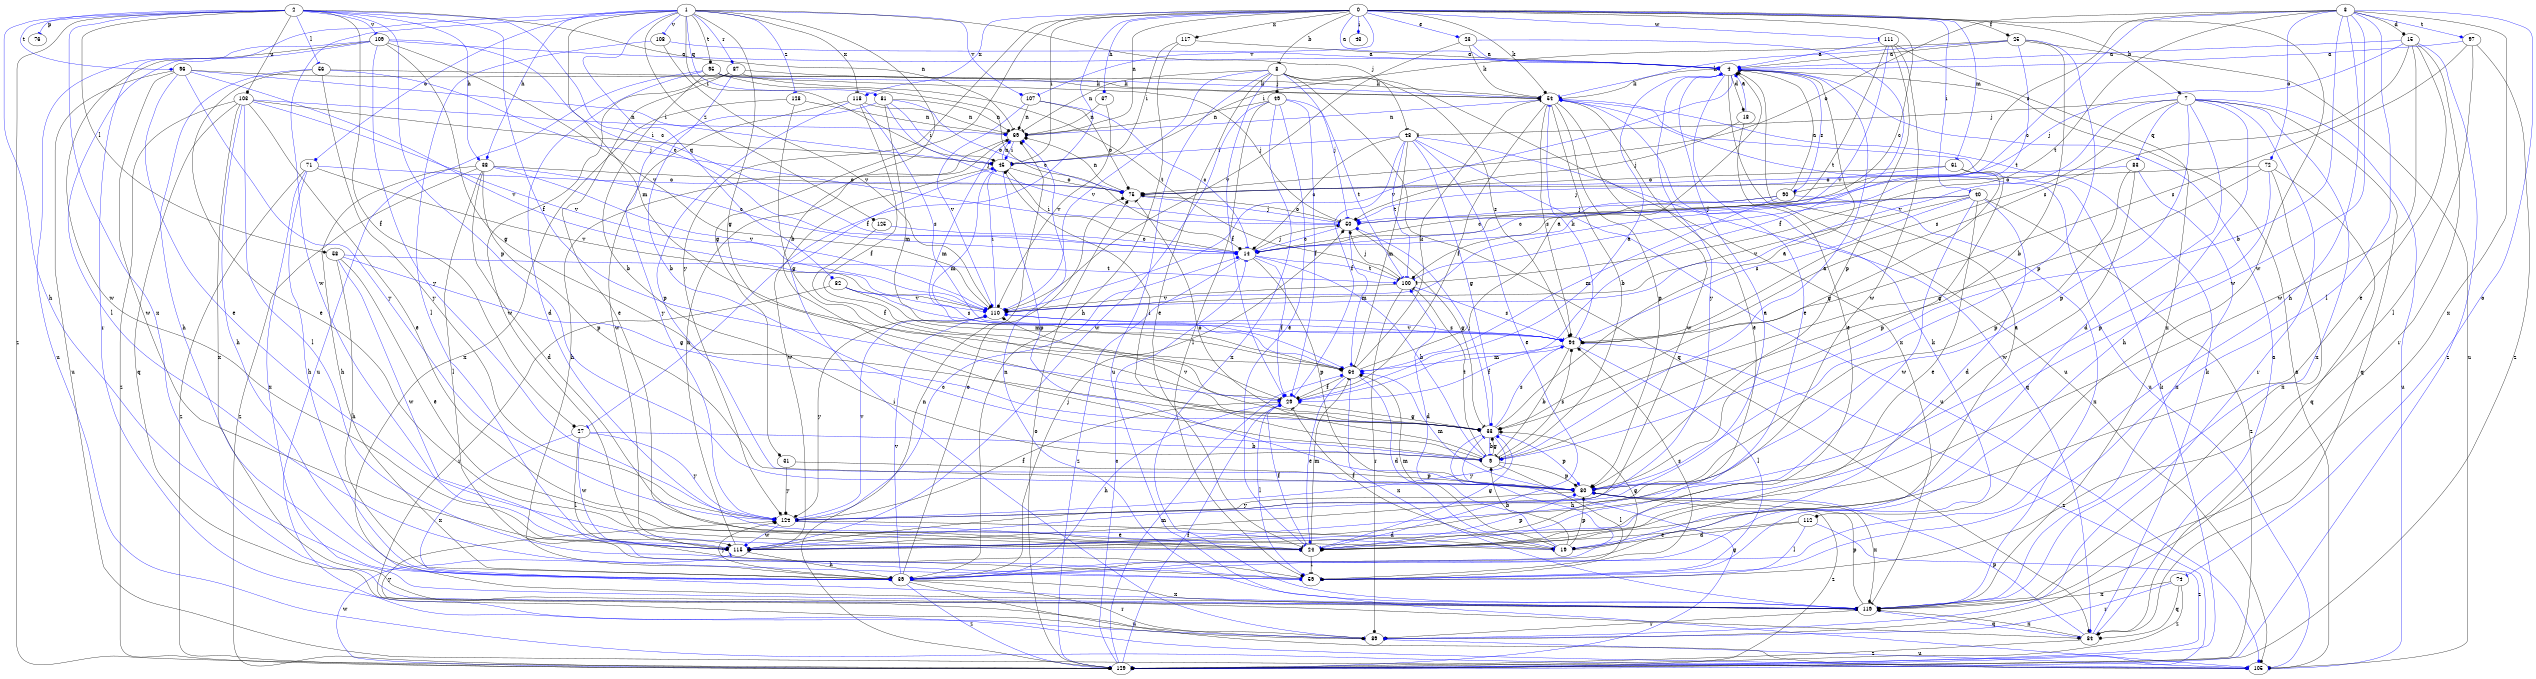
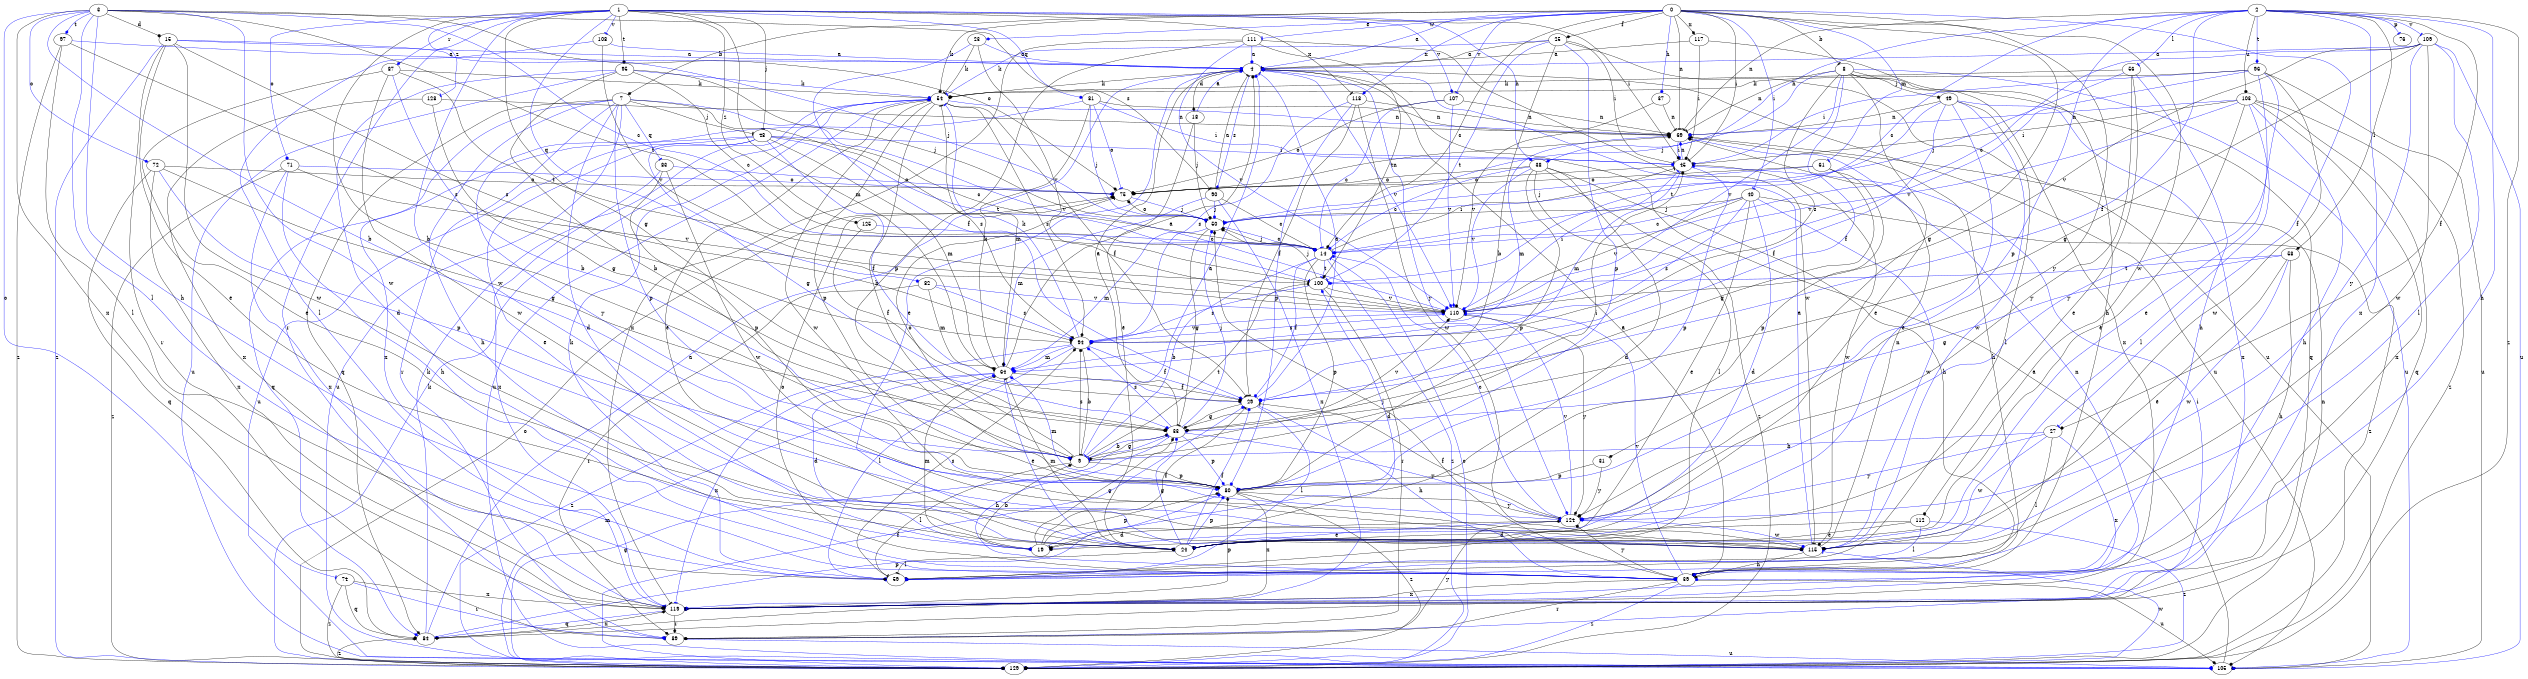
node "43": removed
